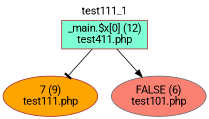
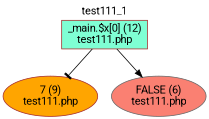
node "_main.$x[0] (12) test411.php": label "_main.$x[0] (12) test411.php" -> "_main.$x[0] (12) test111.php"
node "FALSE (6) test101.php": label "FALSE (6) test101.php" -> "FALSE (6) test111.php"
